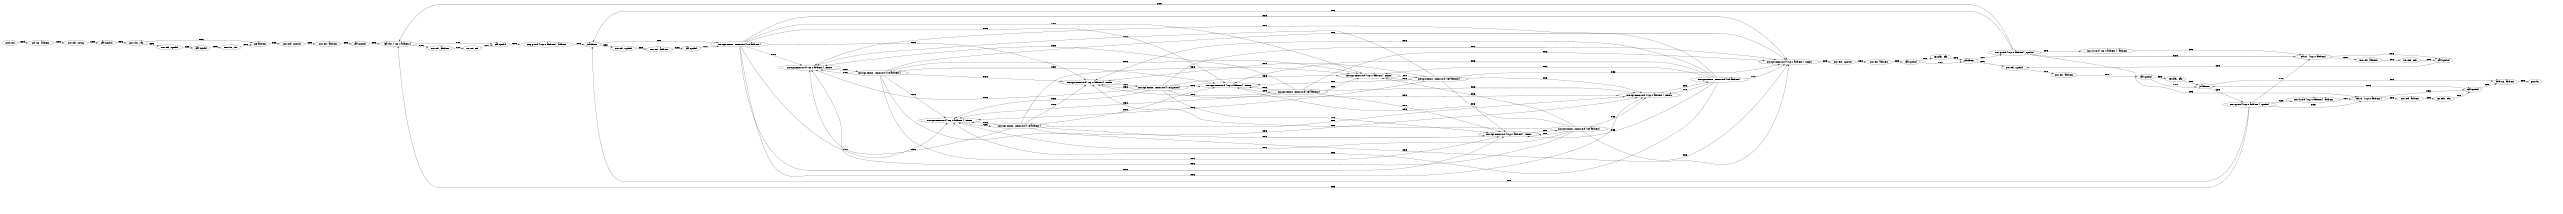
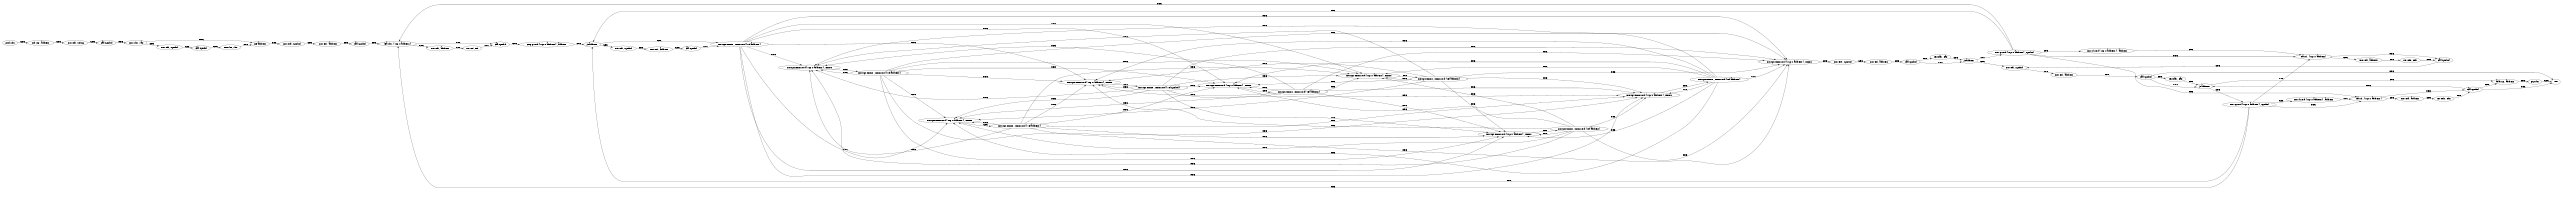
node "retn": added
